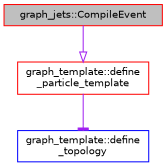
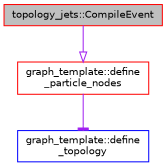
node "graph_jets::CompileEvent": label "graph_jets::CompileEvent" -> "topology_jets::CompileEvent"
node "graph_template::define _particle_template": label "graph_template::define _particle_template" -> "graph_template::define _particle_nodes"
